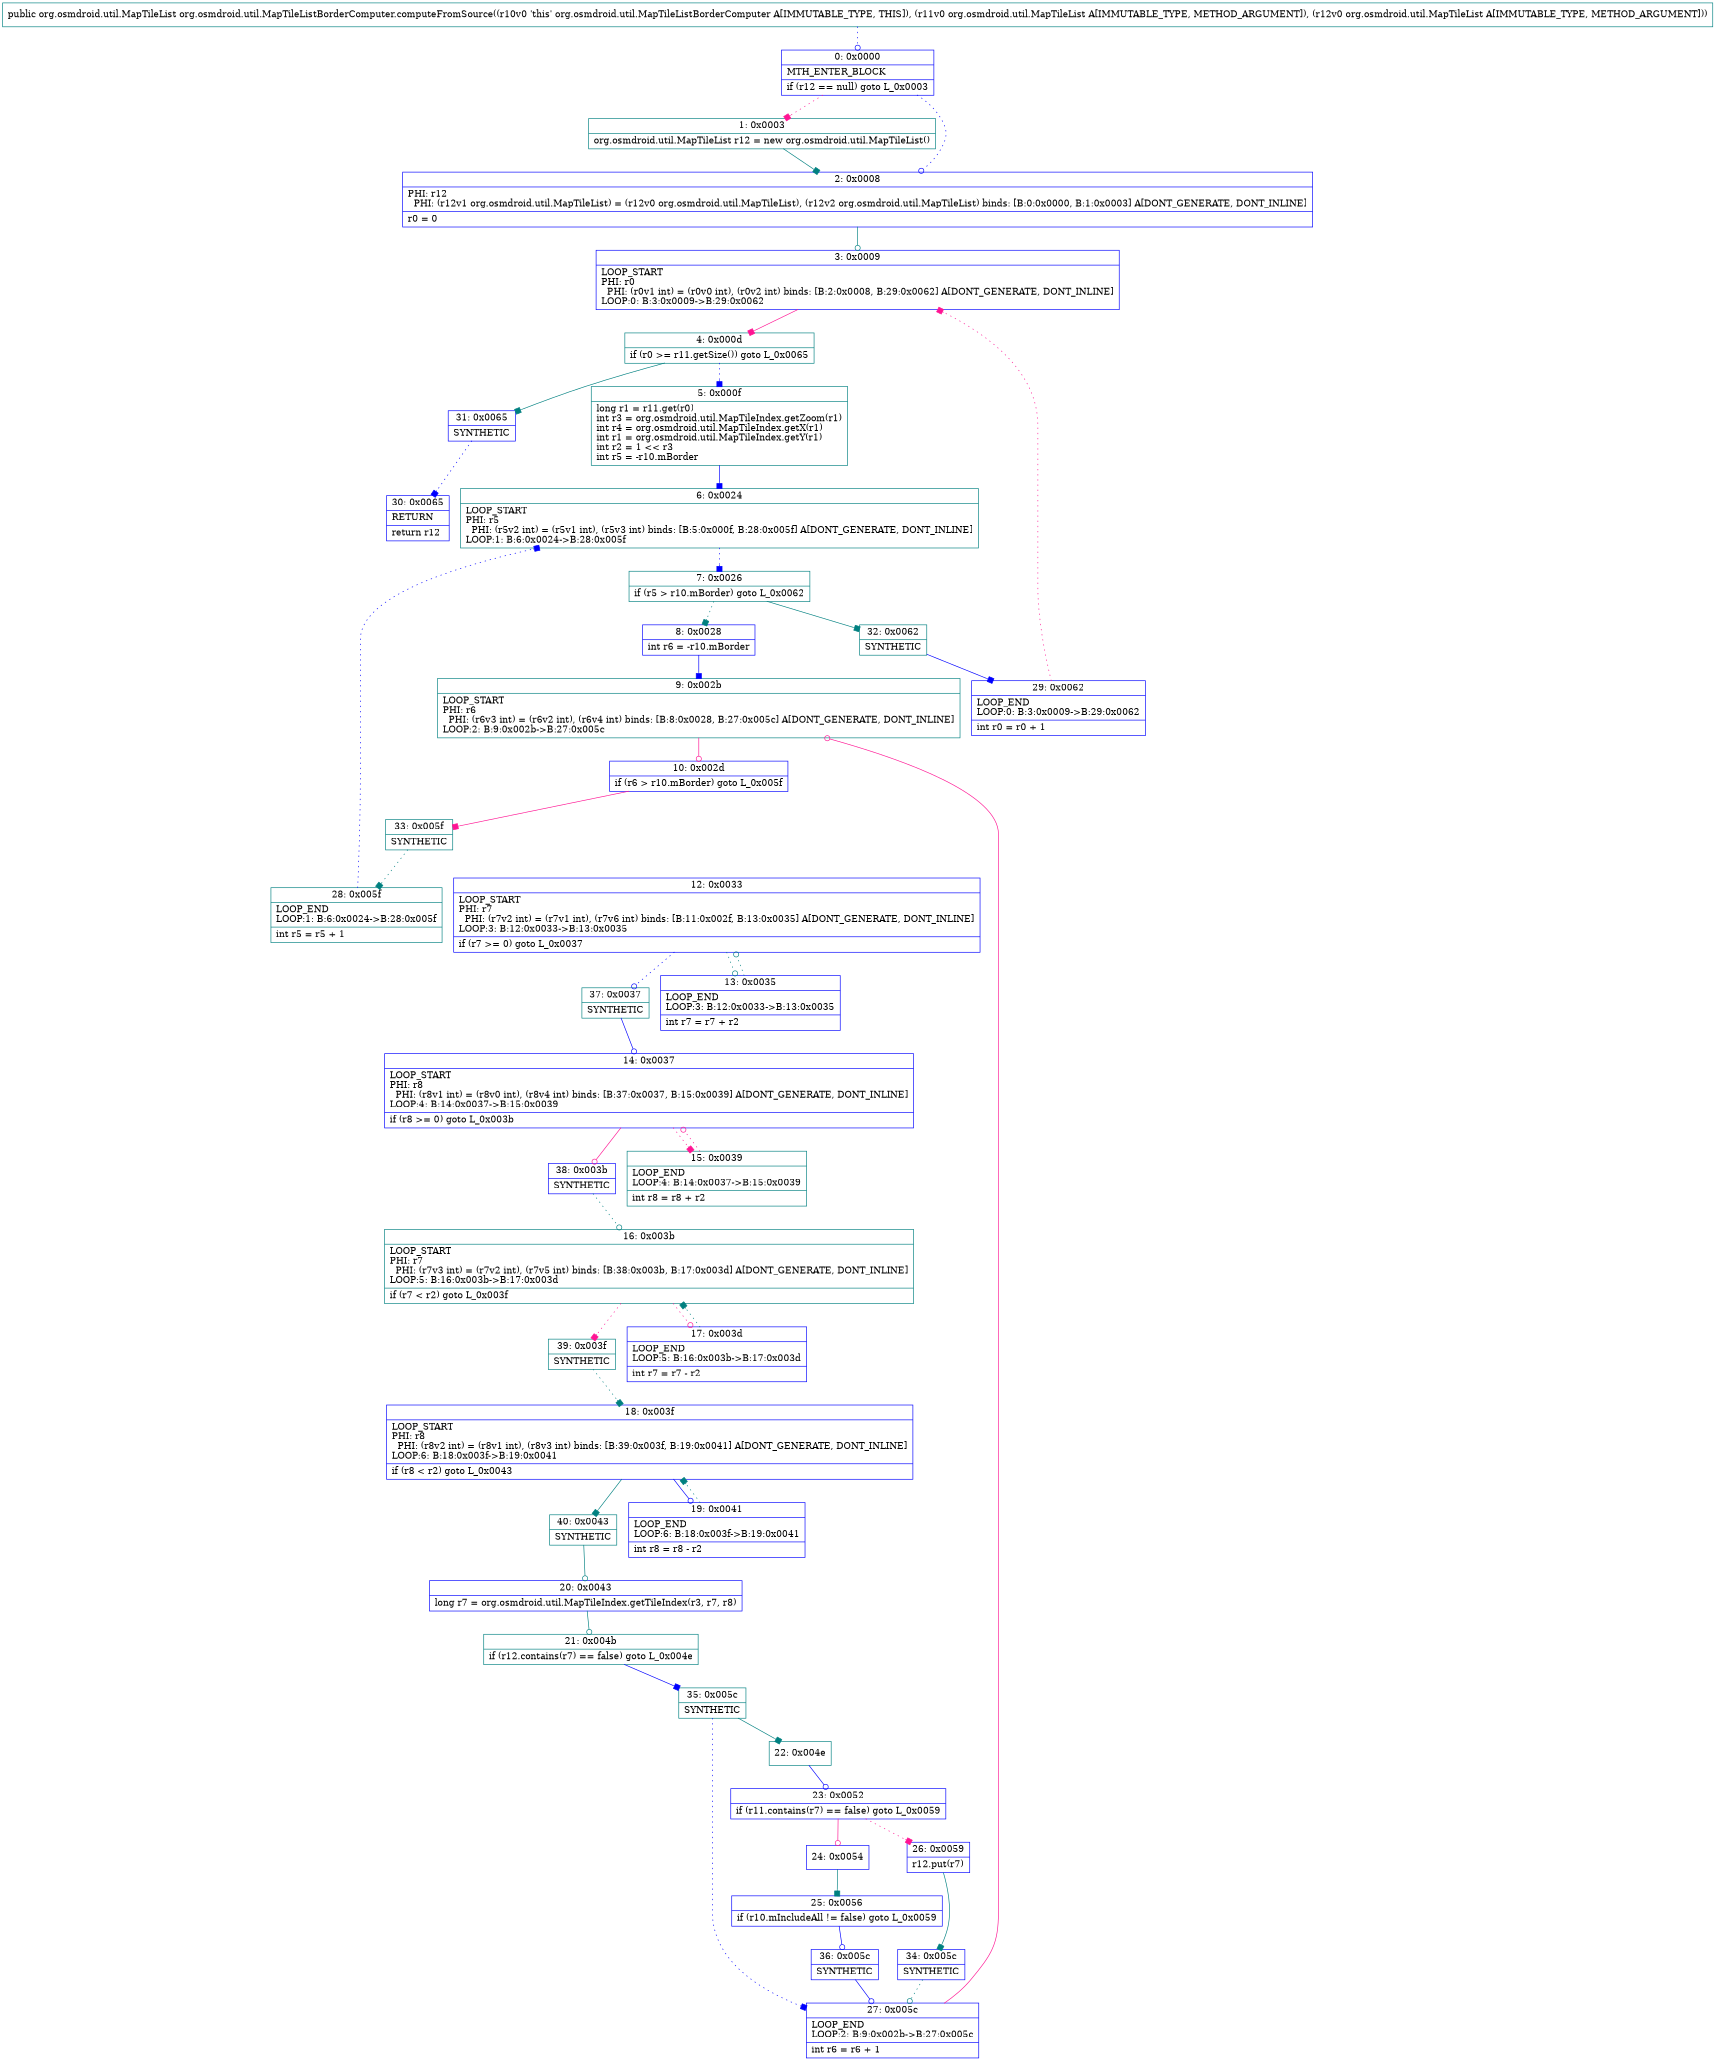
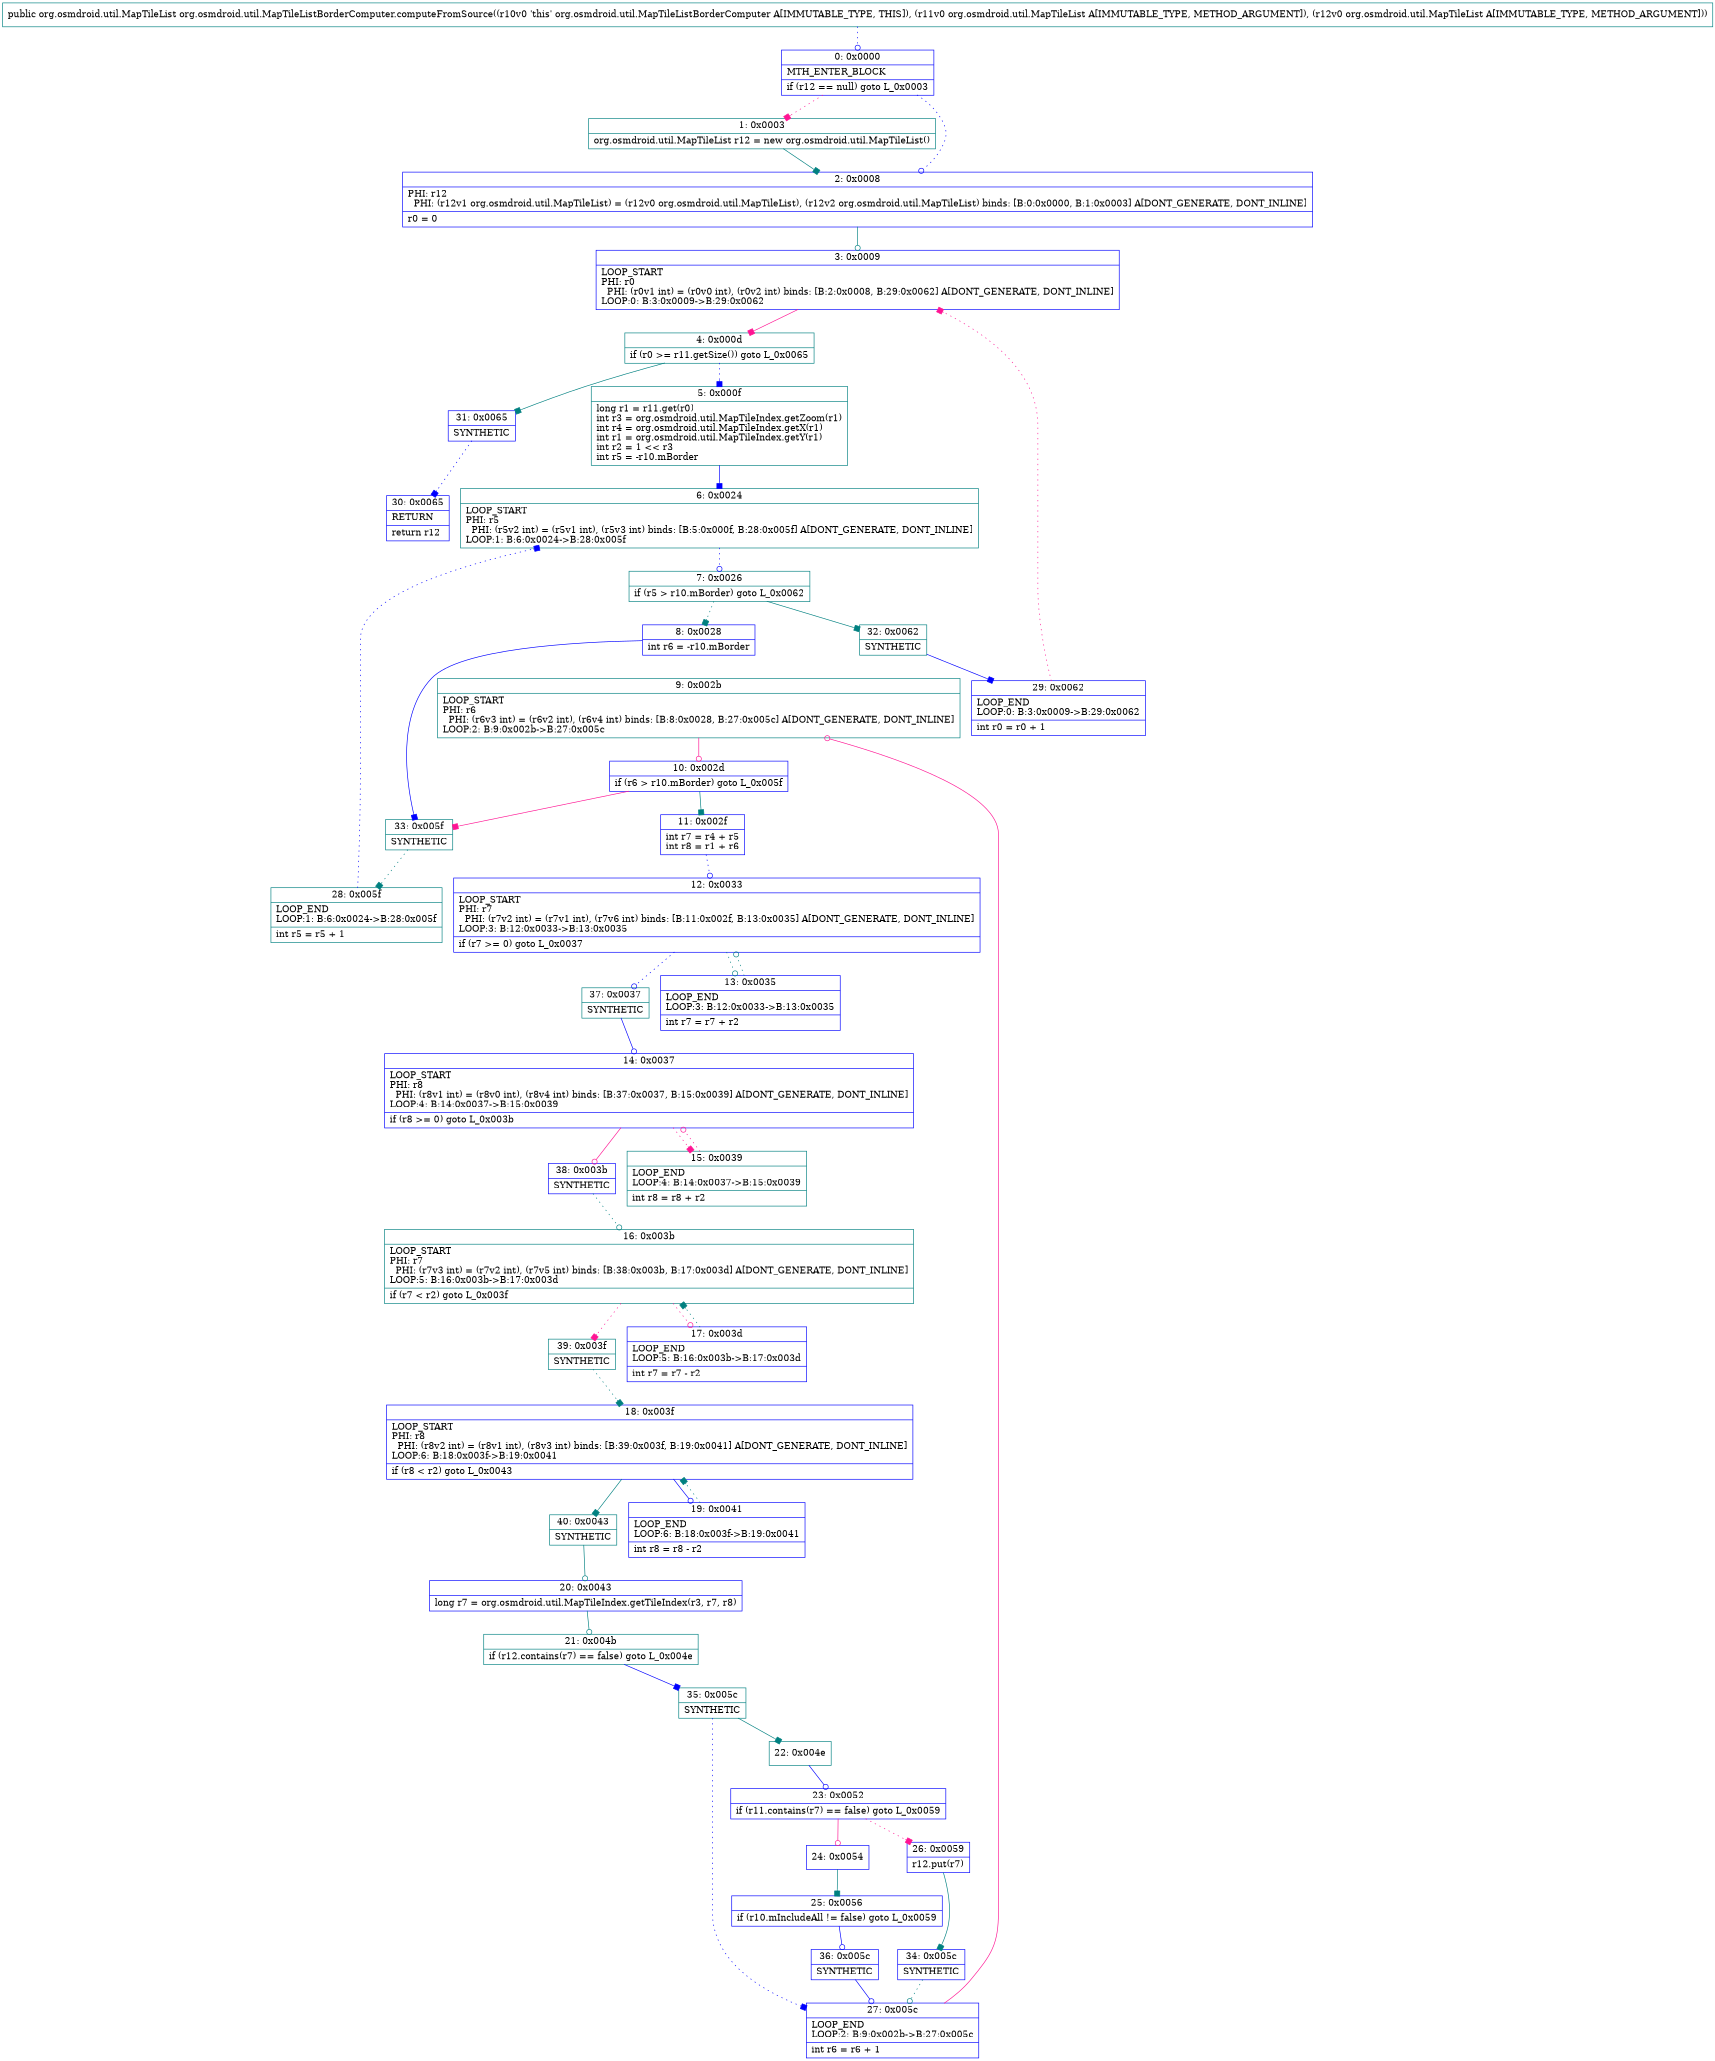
edge "6: 0x0024" -> "7: 0x0026": arrowhead box -> odot
edge "8: 0x0028" -> "9: 0x002b": now "8: 0x0028" -> "33: 0x005f"
node "11: 0x002f": added
